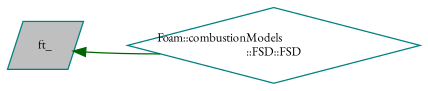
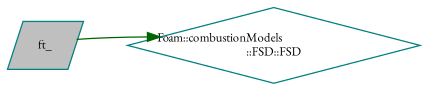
edge "Foam::combustionModels ::FSD::FSD" -> "ft_": reversed
